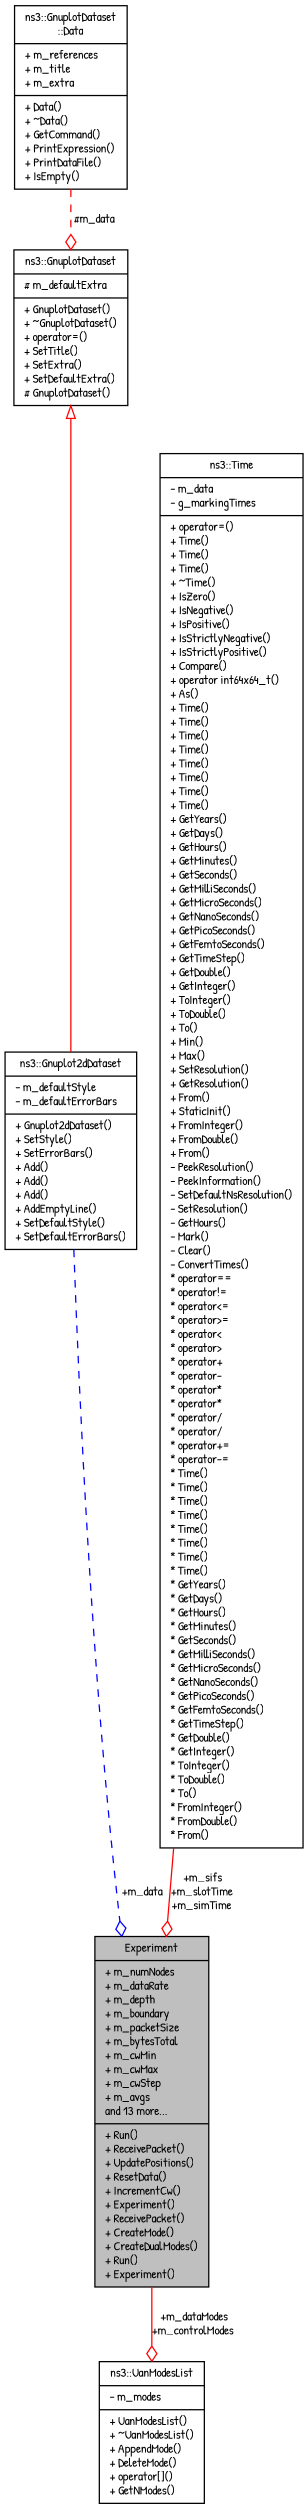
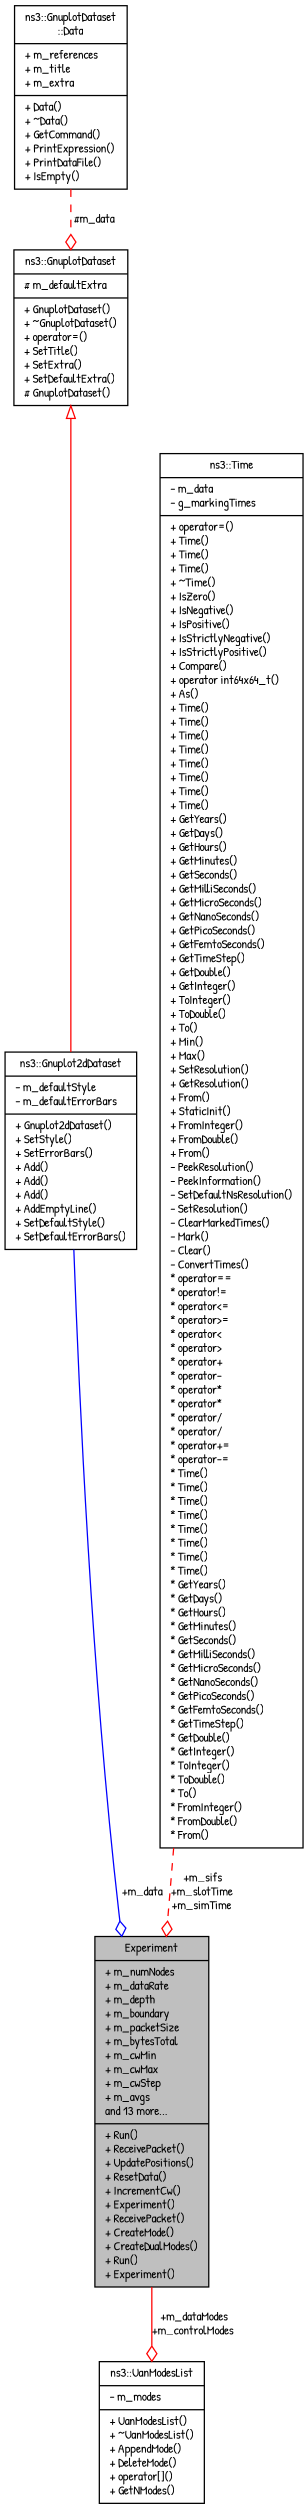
node "ns3::Time": text "- GetHours()" -> "- ClearMarkedTimes()"
edge "ns3::Gnuplot2dDataset" -> "Experiment": style dashed -> solid
edge "ns3::Time" -> "Experiment": style solid -> dashed
